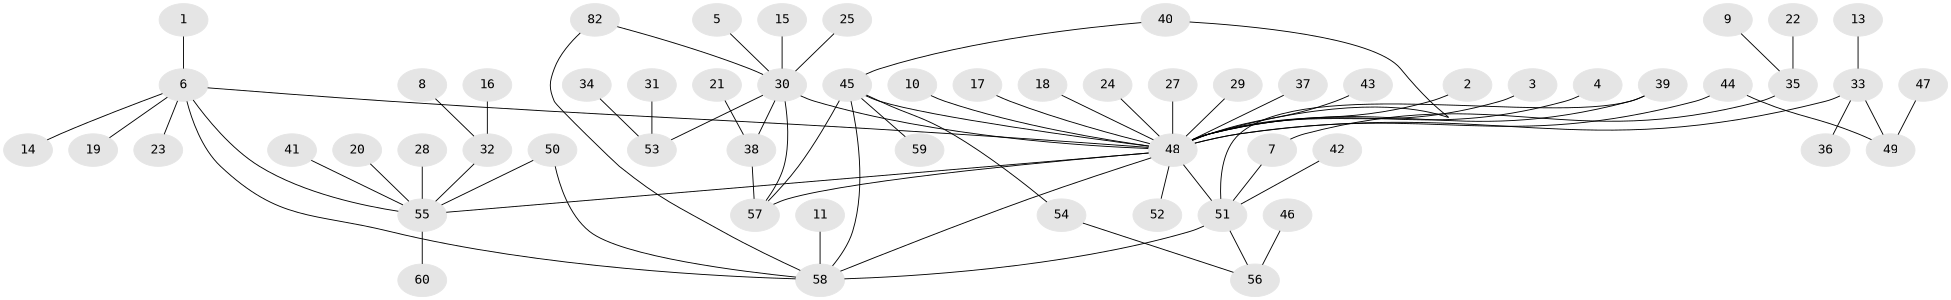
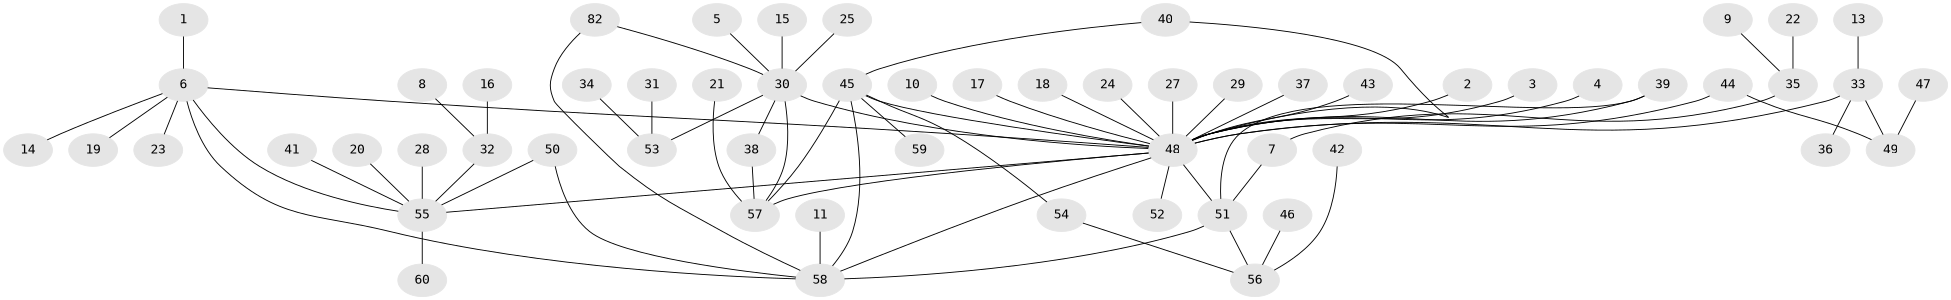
edge "21" -- "38": now "21" -- "57"
edge "42" -- "51": now "42" -- "56"
